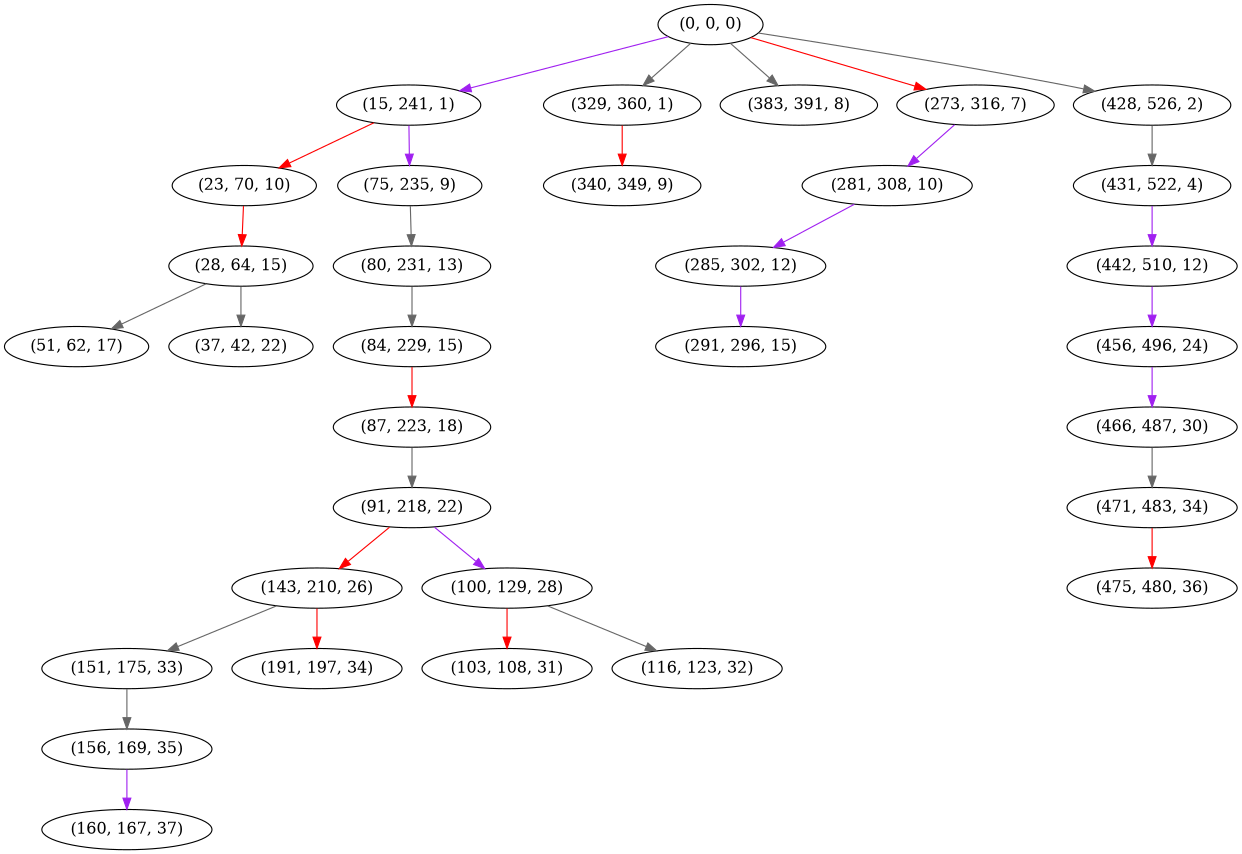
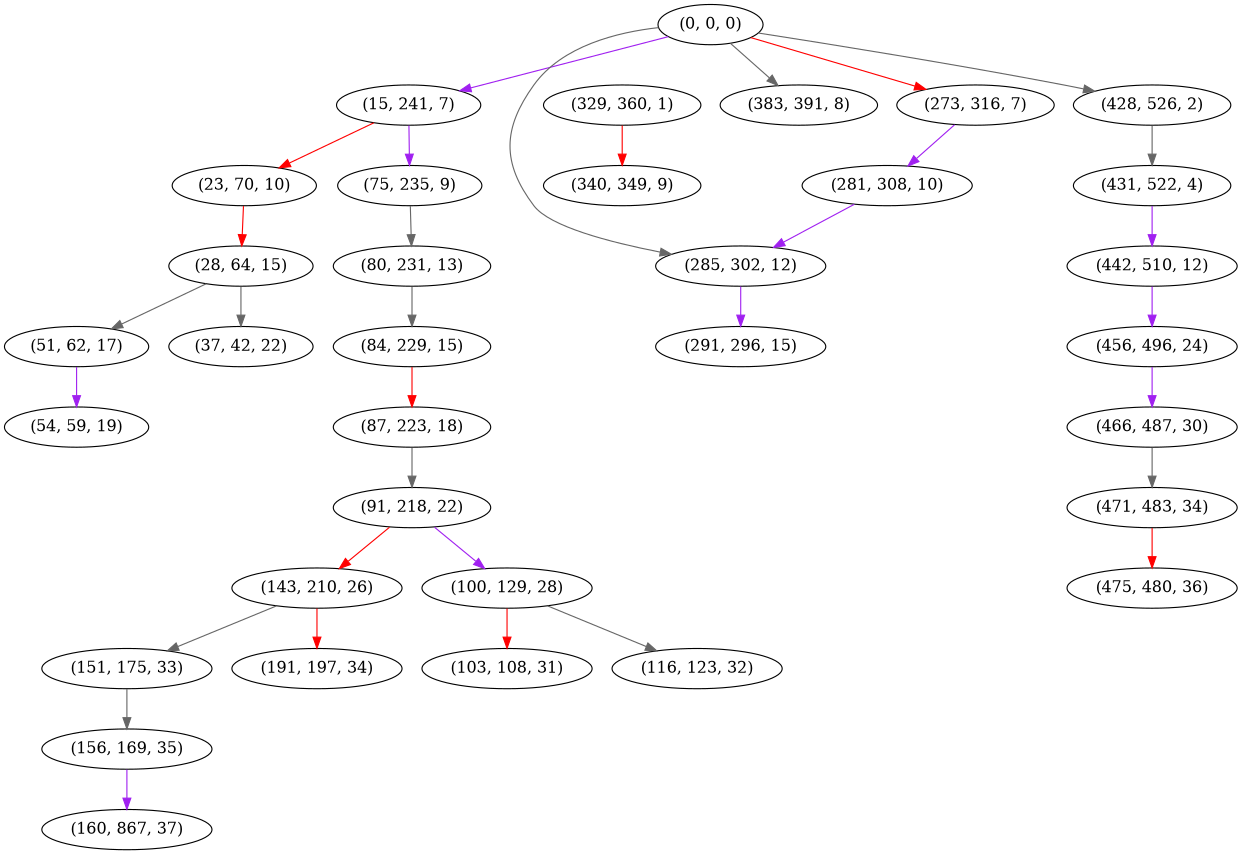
edge "(0, 0, 0)" -> "(329, 360, 1)": now "(0, 0, 0)" -> "(285, 302, 12)"
node "(15, 241, 1)": label "(15, 241, 1)" -> "(15, 241, 7)"
node "(54, 59, 19)": added
node "(160, 167, 37)": label "(160, 167, 37)" -> "(160, 867, 37)"
